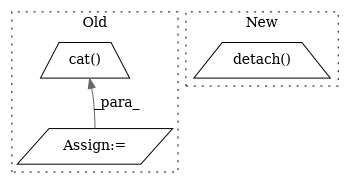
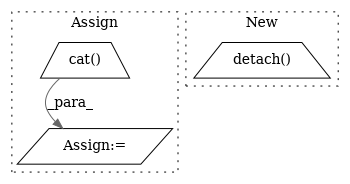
cluster "Old": label "Old" -> "Assign"
edge "Assign:=" -> "cat()": reversed
